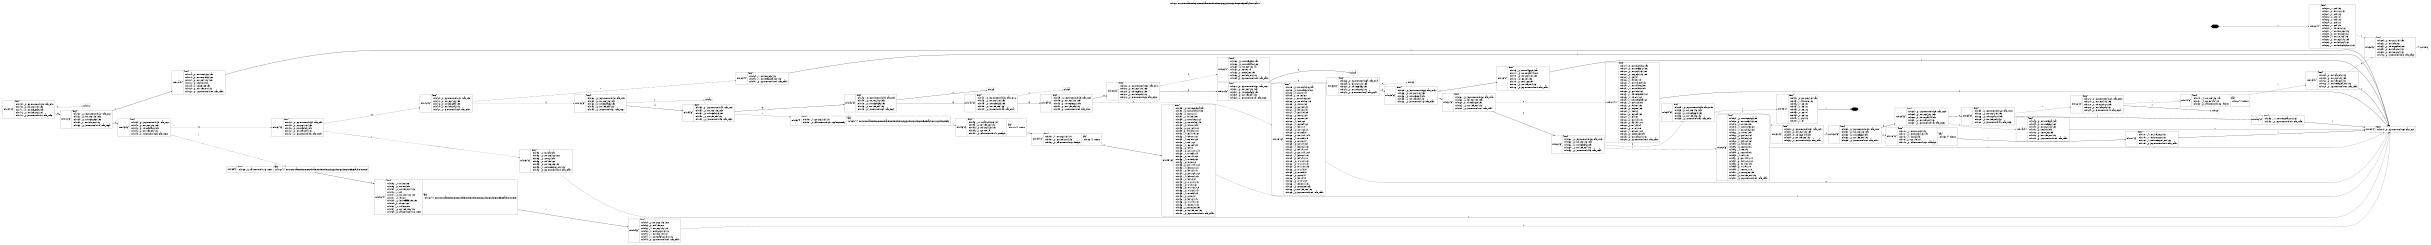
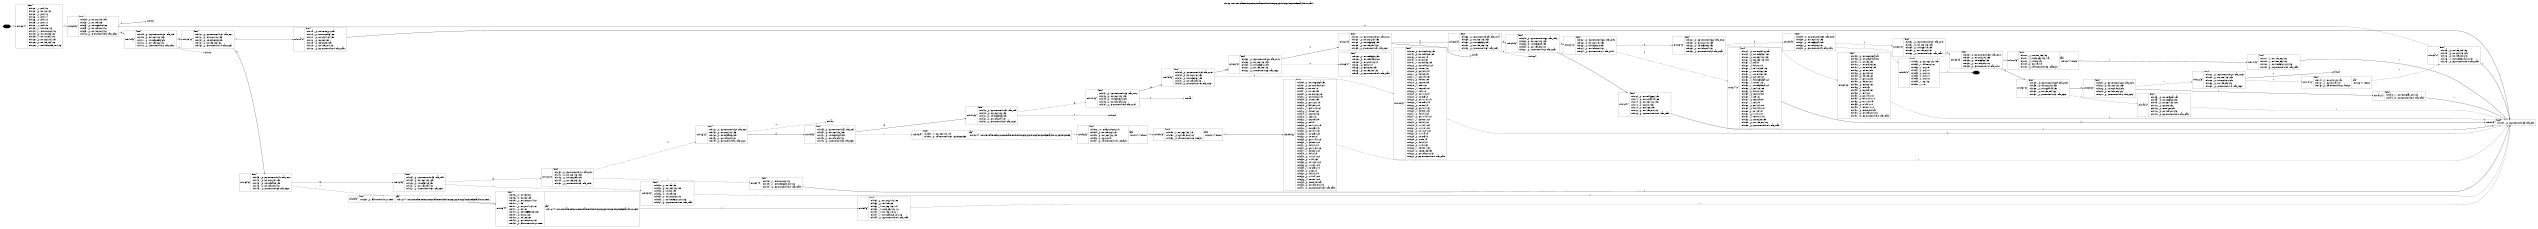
edge "0x4013ef [26]" -> "0x401409 [25]": added, label "18"
